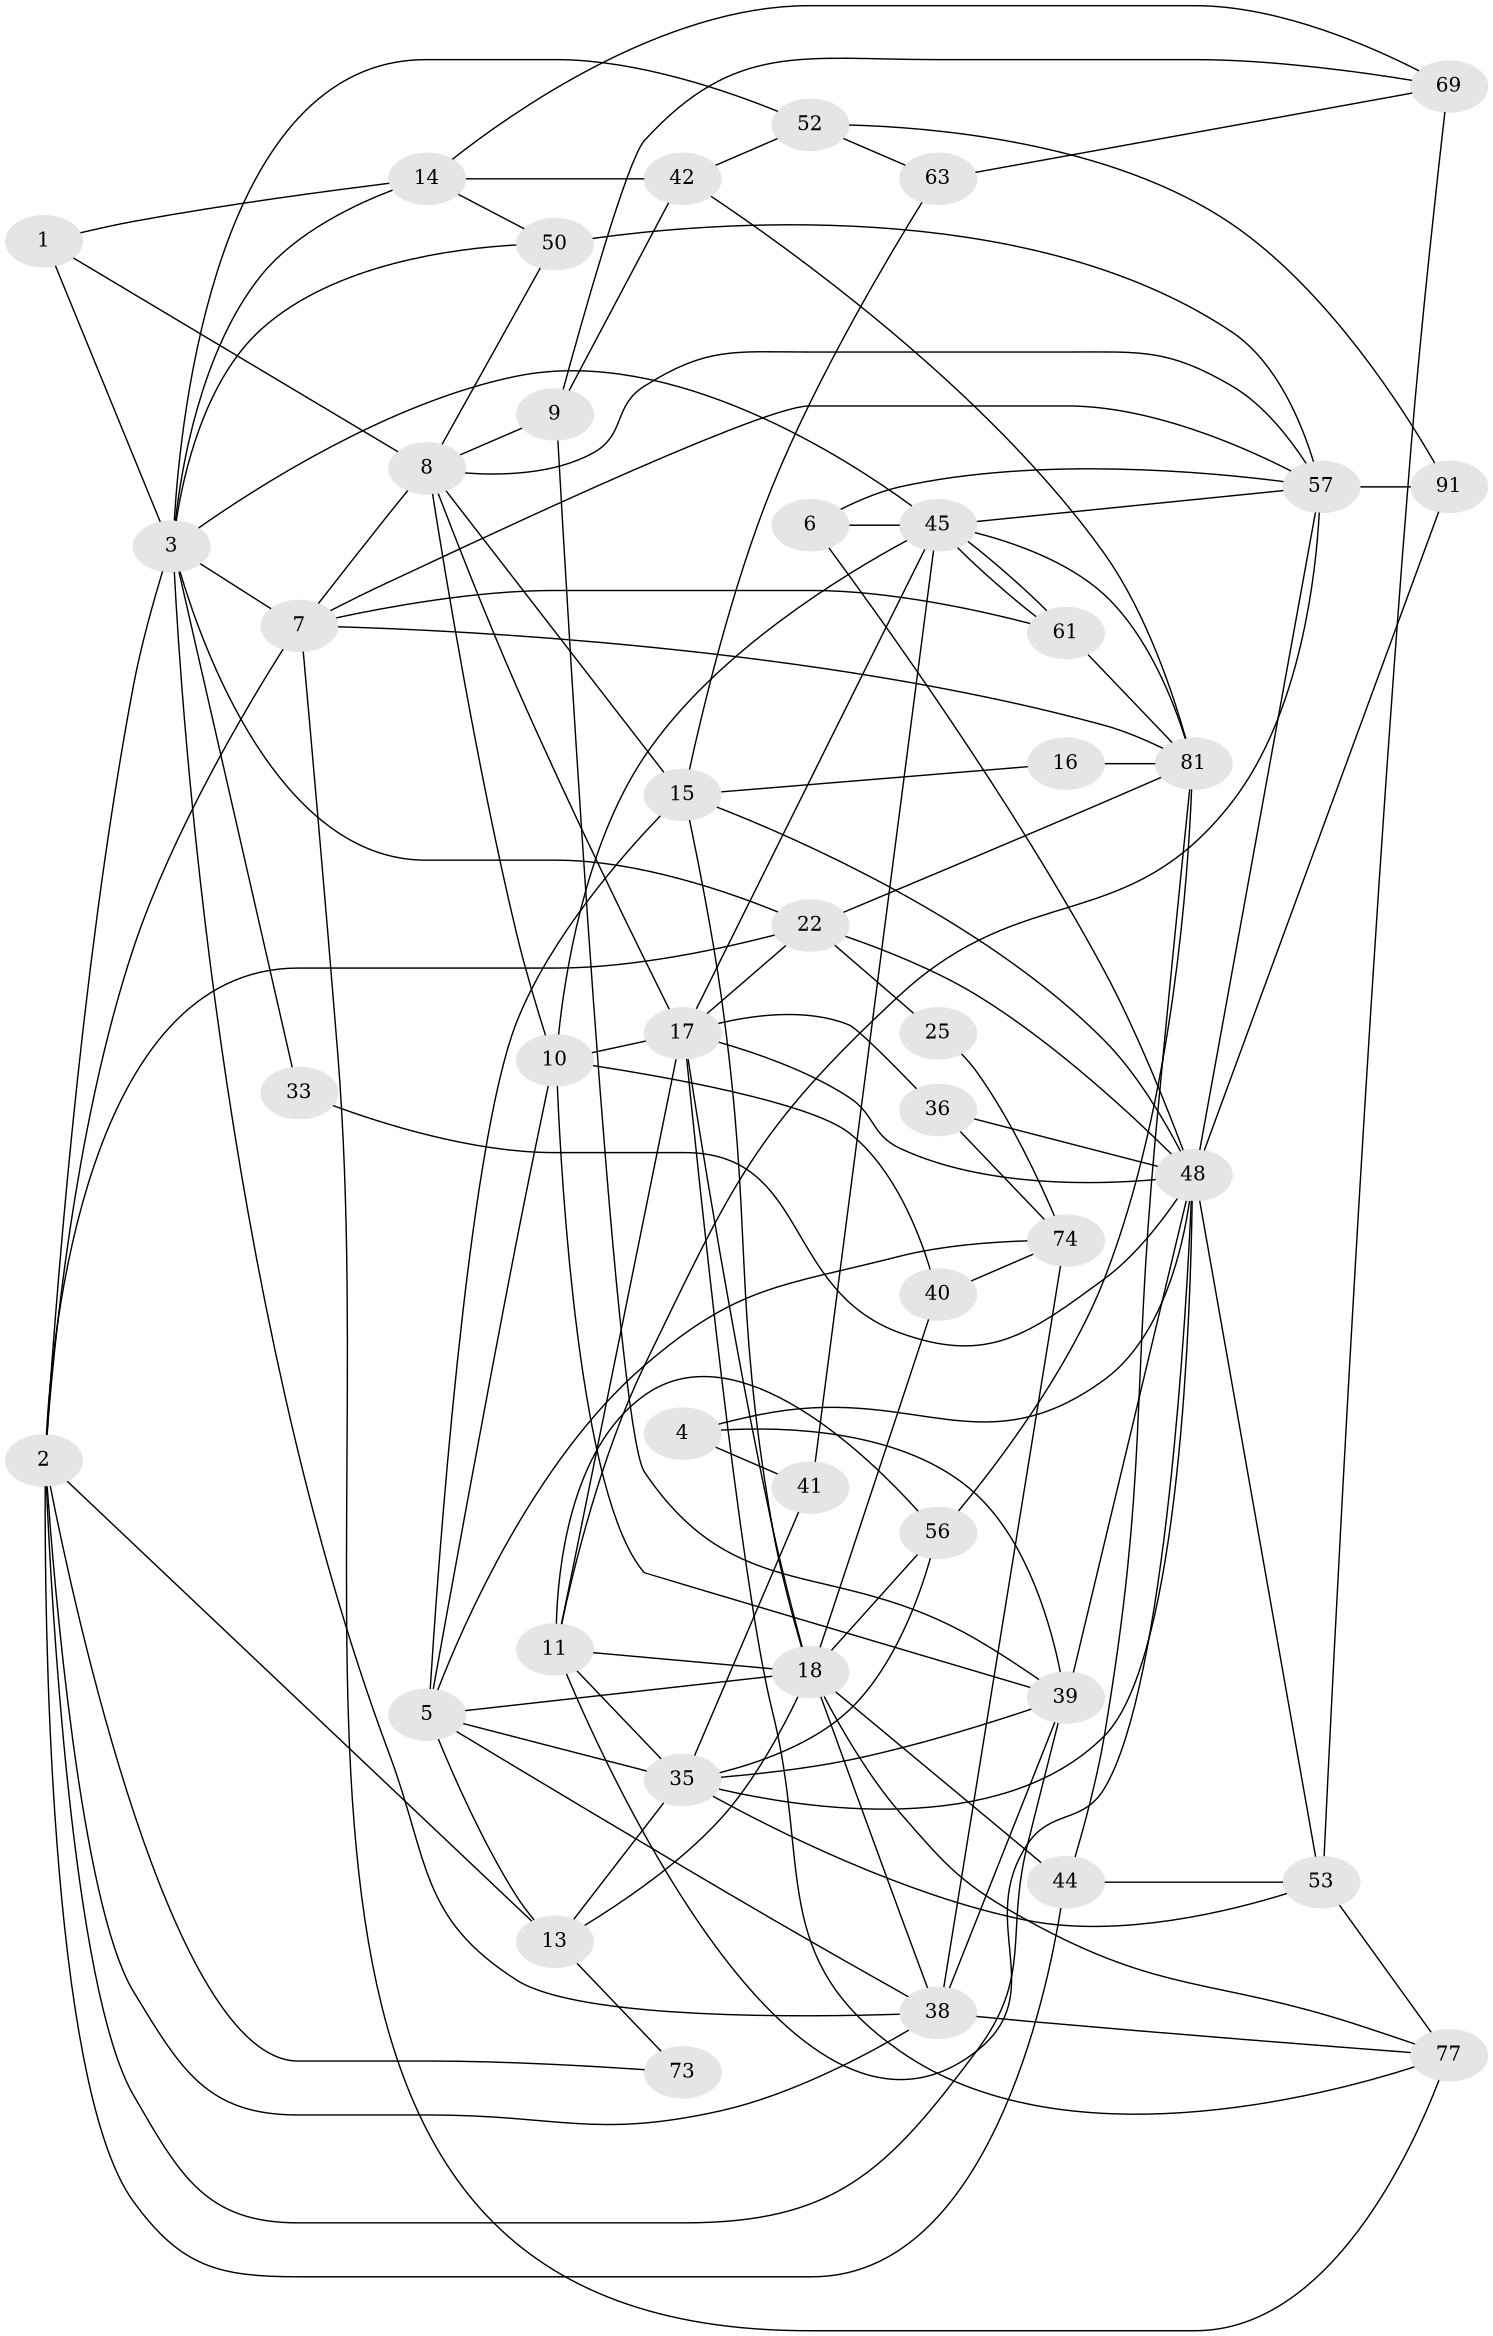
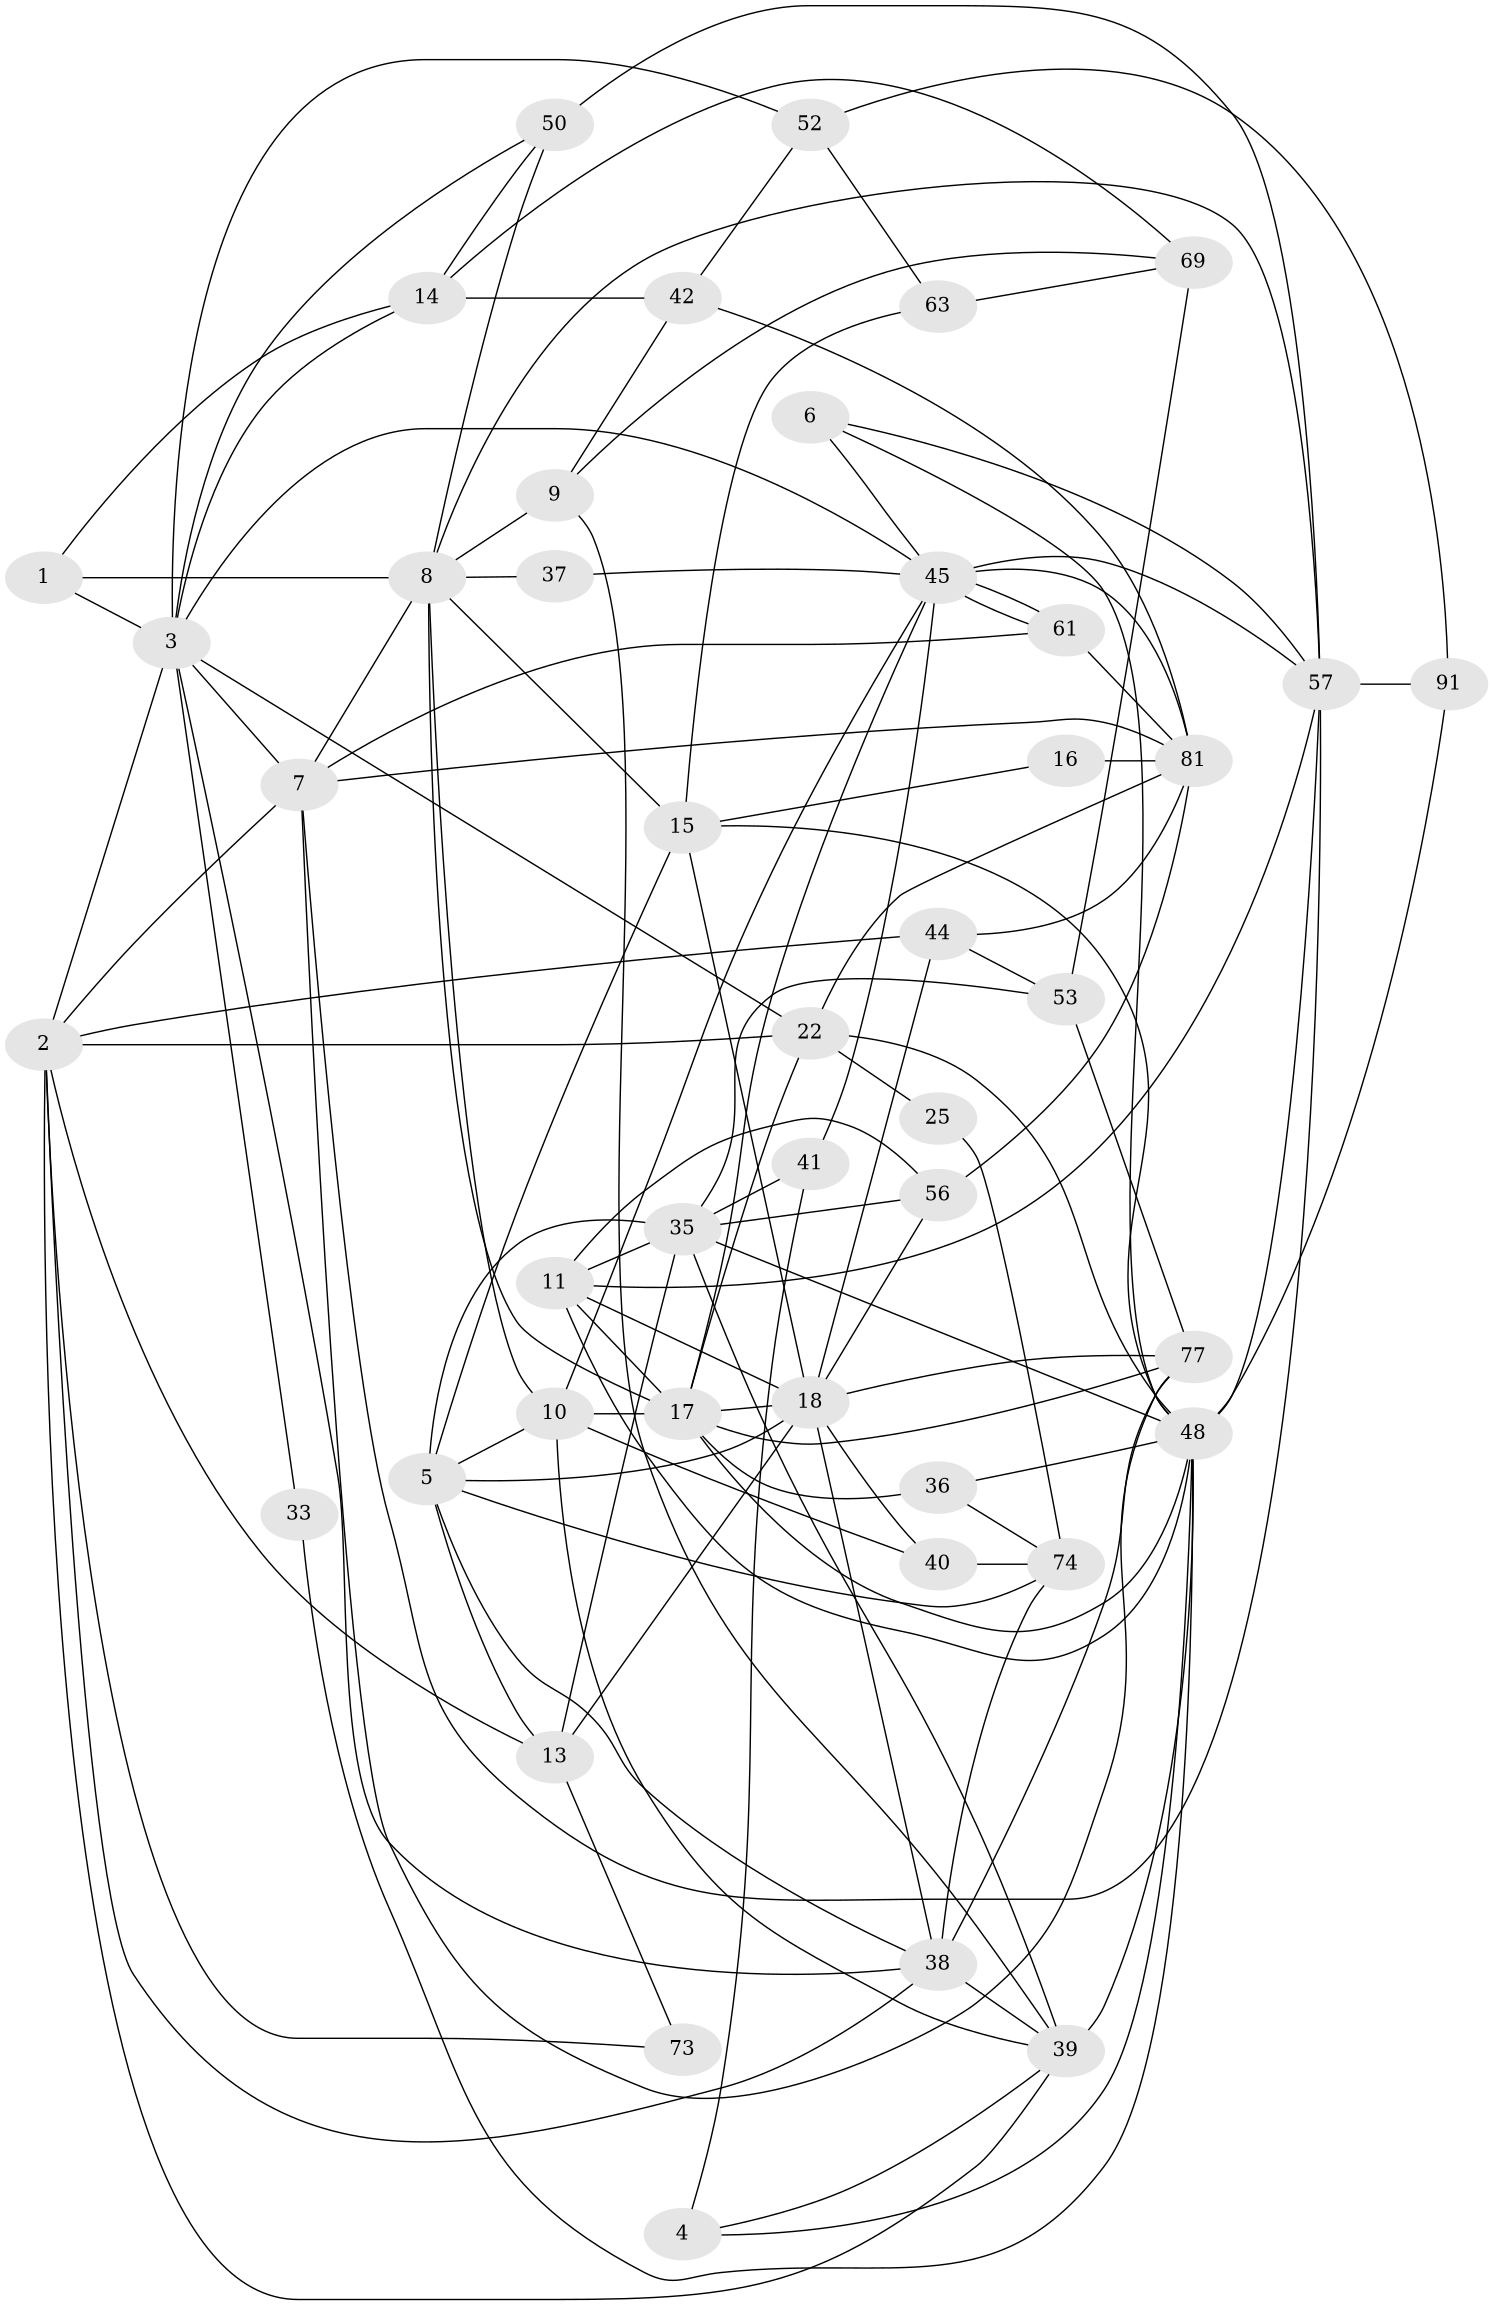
node "37": added
edge "48" -- "53": removed
